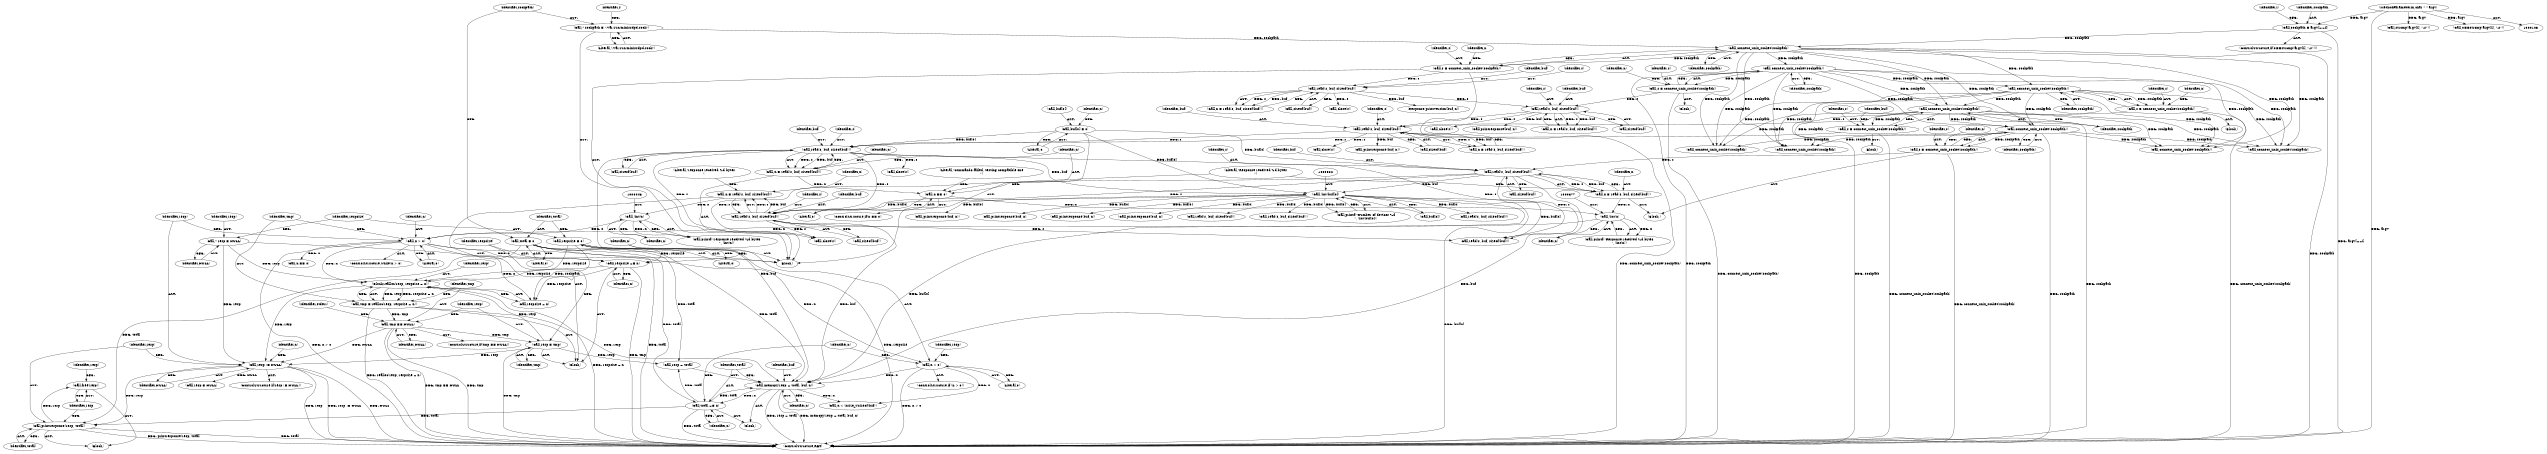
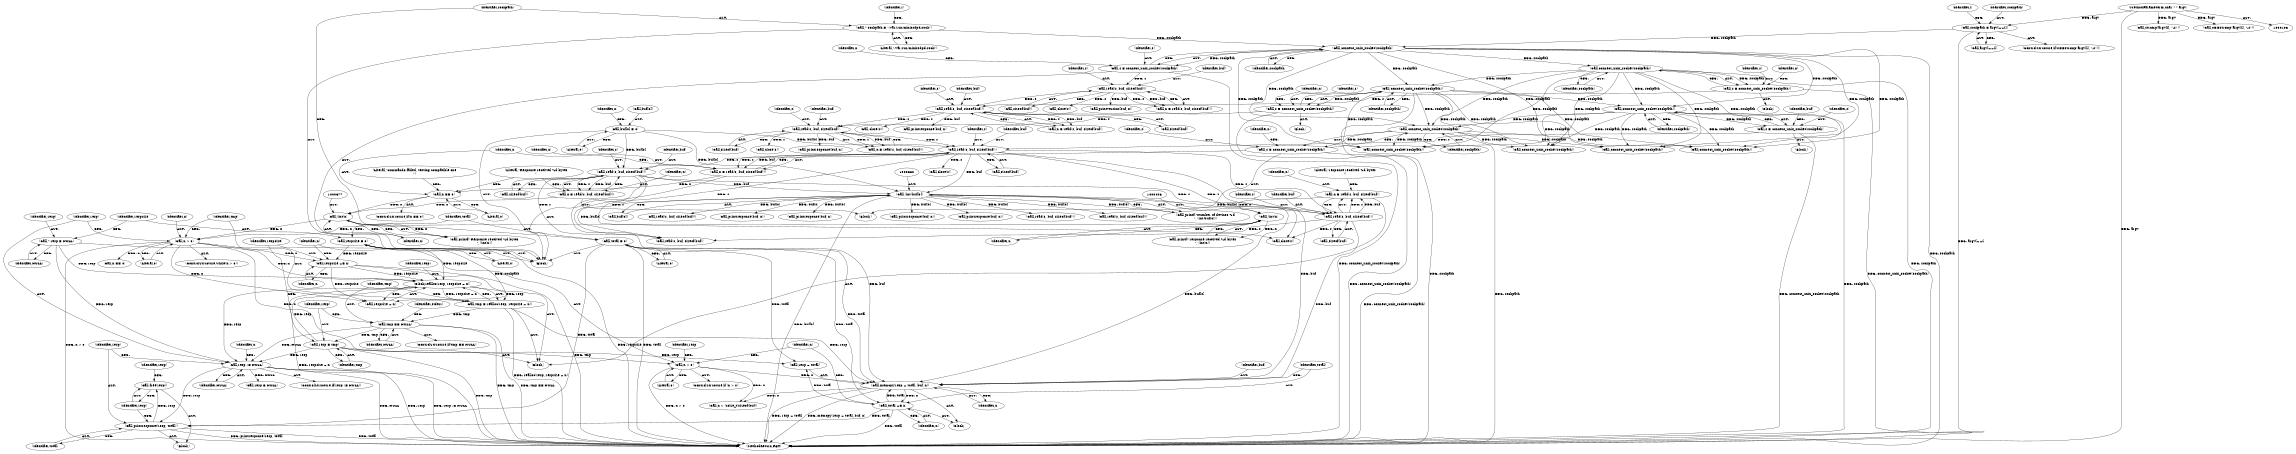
node "(Call,argv[++i])": added
node "(Response,printversion(buf, n))": label "(Response,printversion(buf, n))" -> "(Call,printversion(buf, n))"
node "(ControlStructure,RET)": label "(ControlStructure,RET)" -> "(MethodReturn,RET)"
